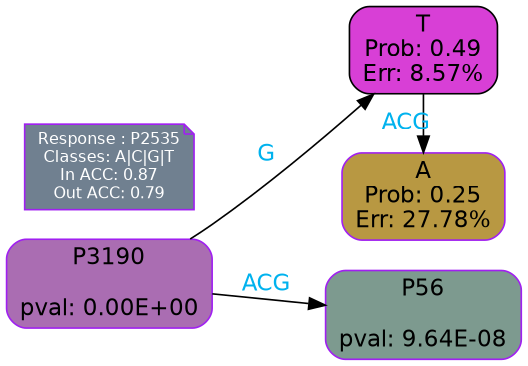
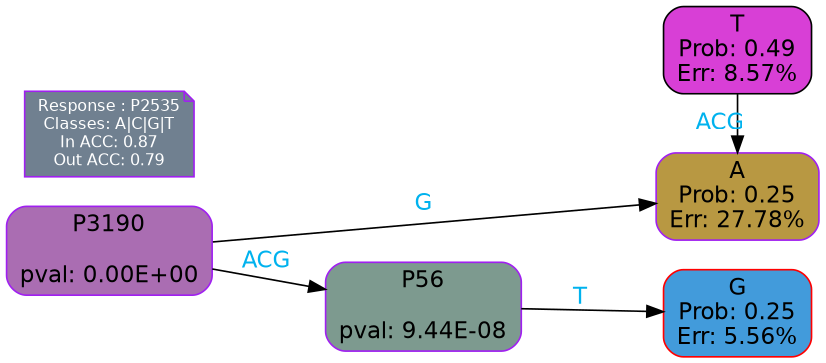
edge "P3190 pval: 0.00E+00" -> "T Prob: 0.49 Err: 8.57%": now "P3190 pval: 0.00E+00" -> "A Prob: 0.25 Err: 27.78%"
node "G Prob: 0.25 Err: 5.56%": added
node "P56 pval: 9.64E-08": label "P56 pval: 9.64E-08" -> "P56 pval: 9.44E-08"
